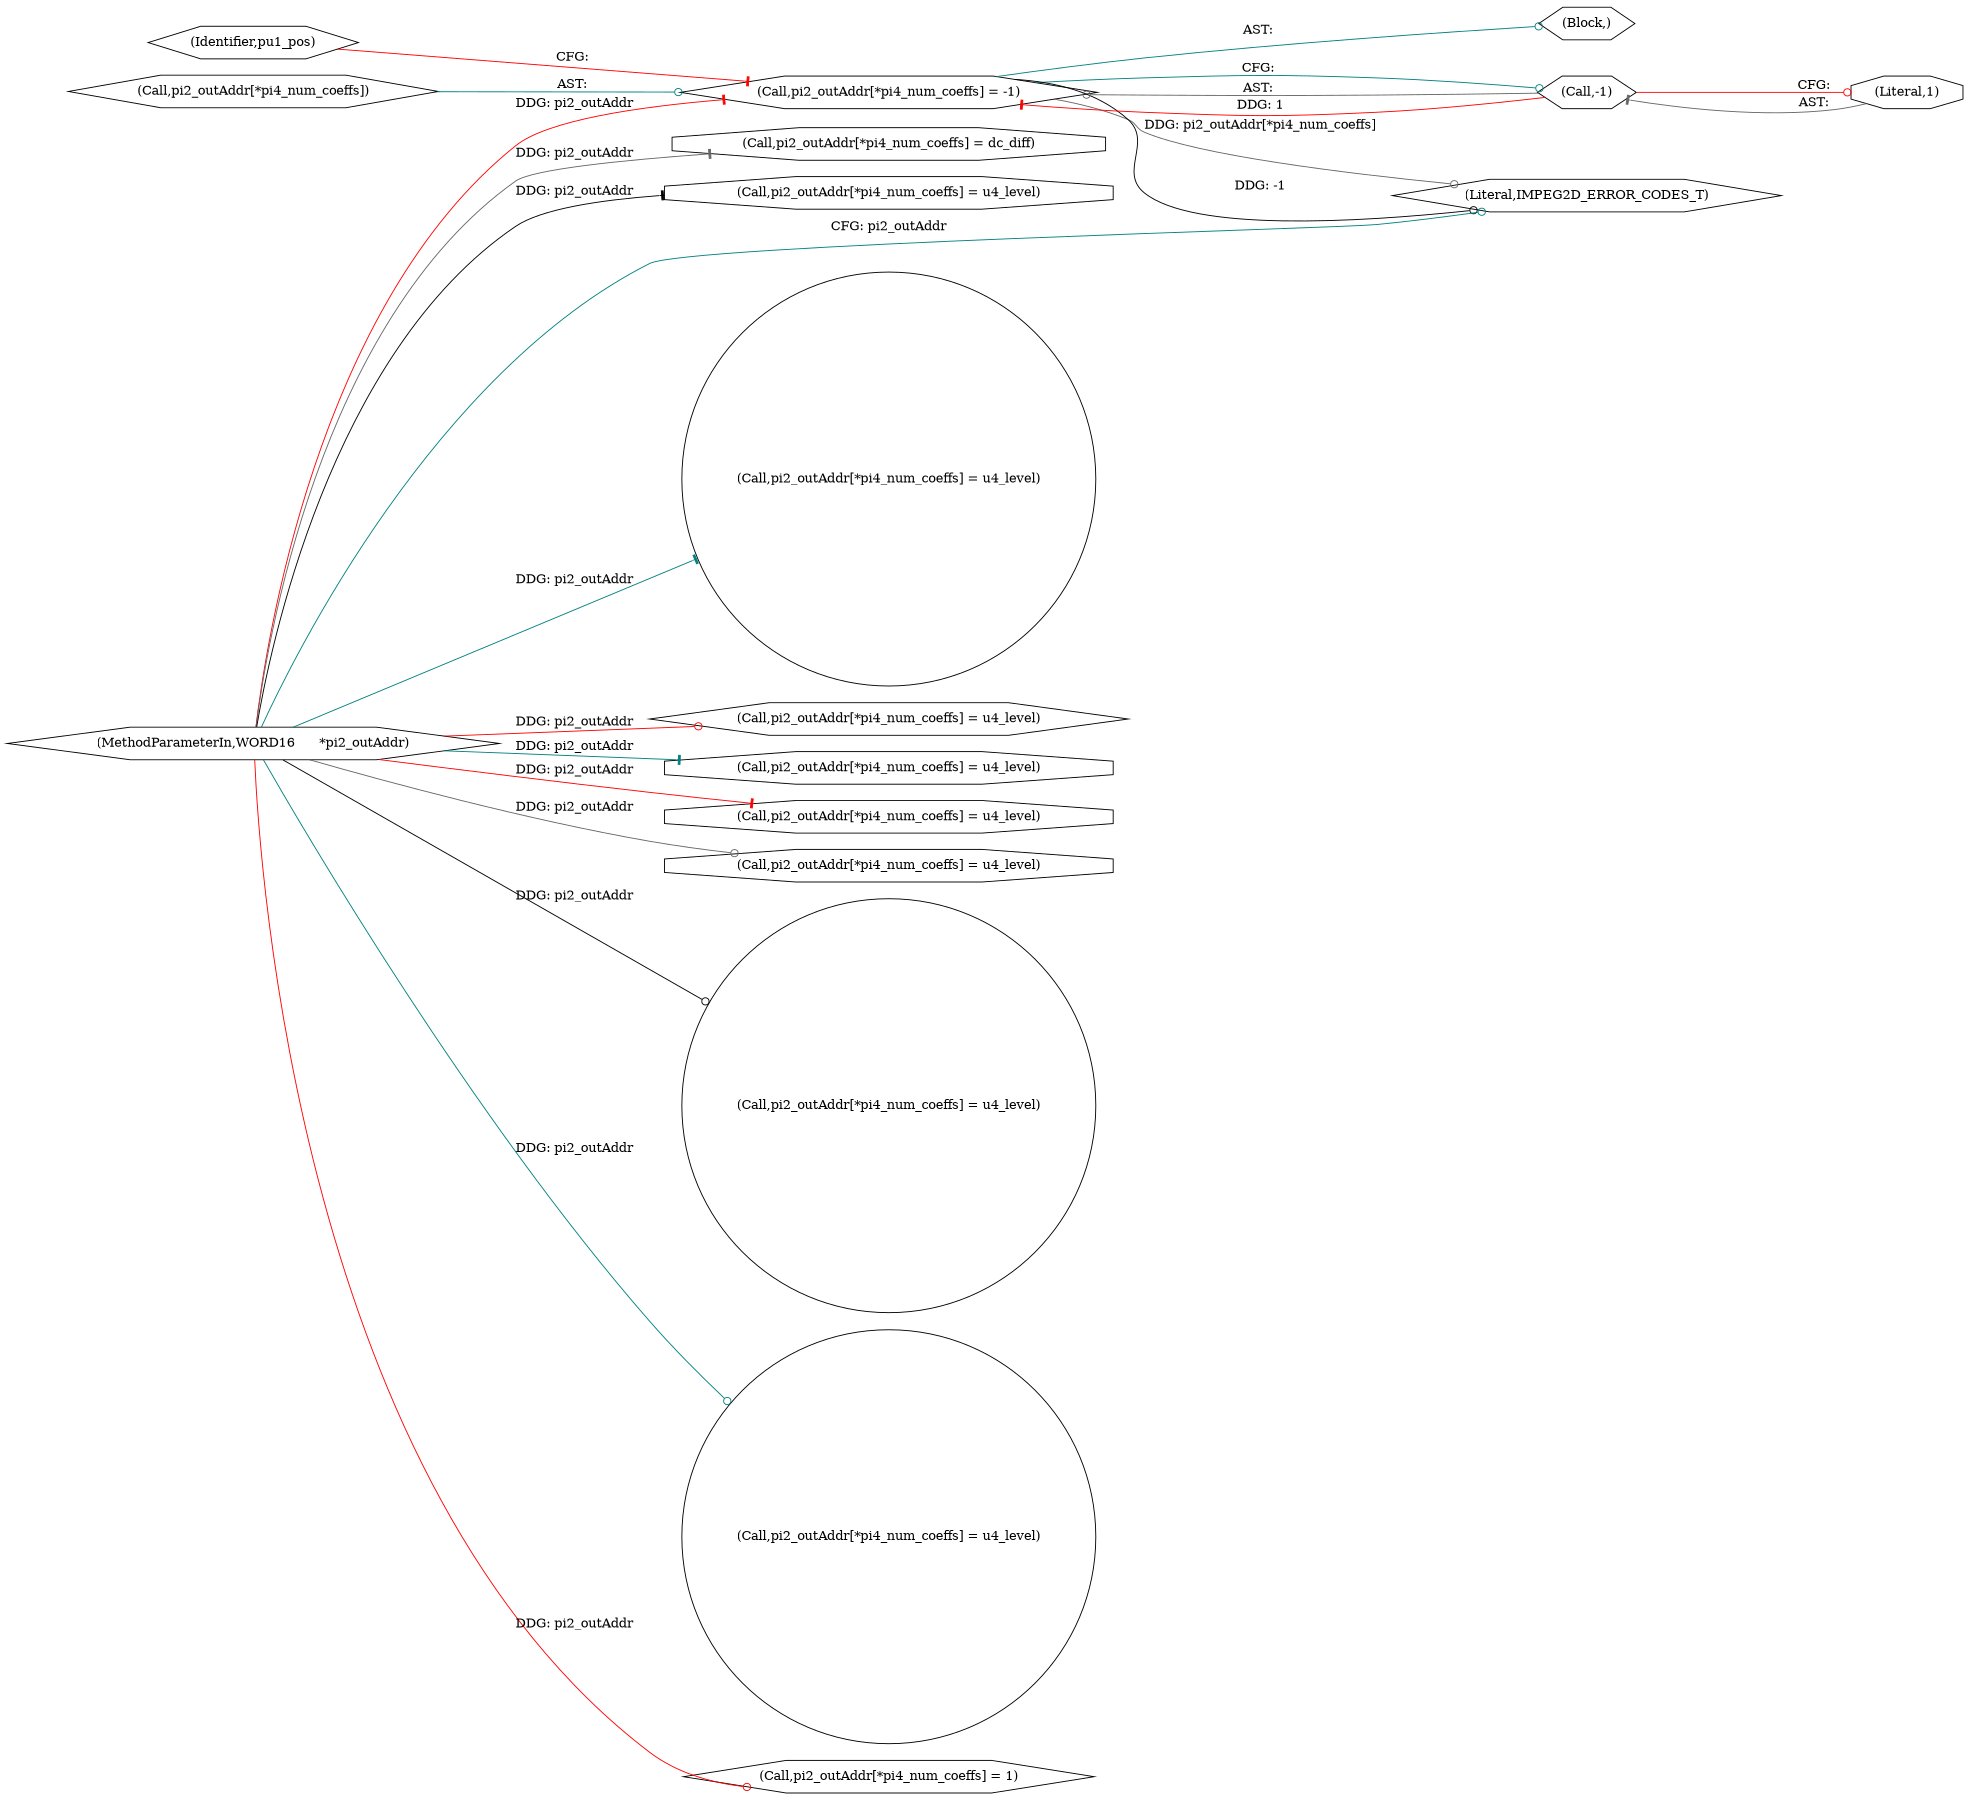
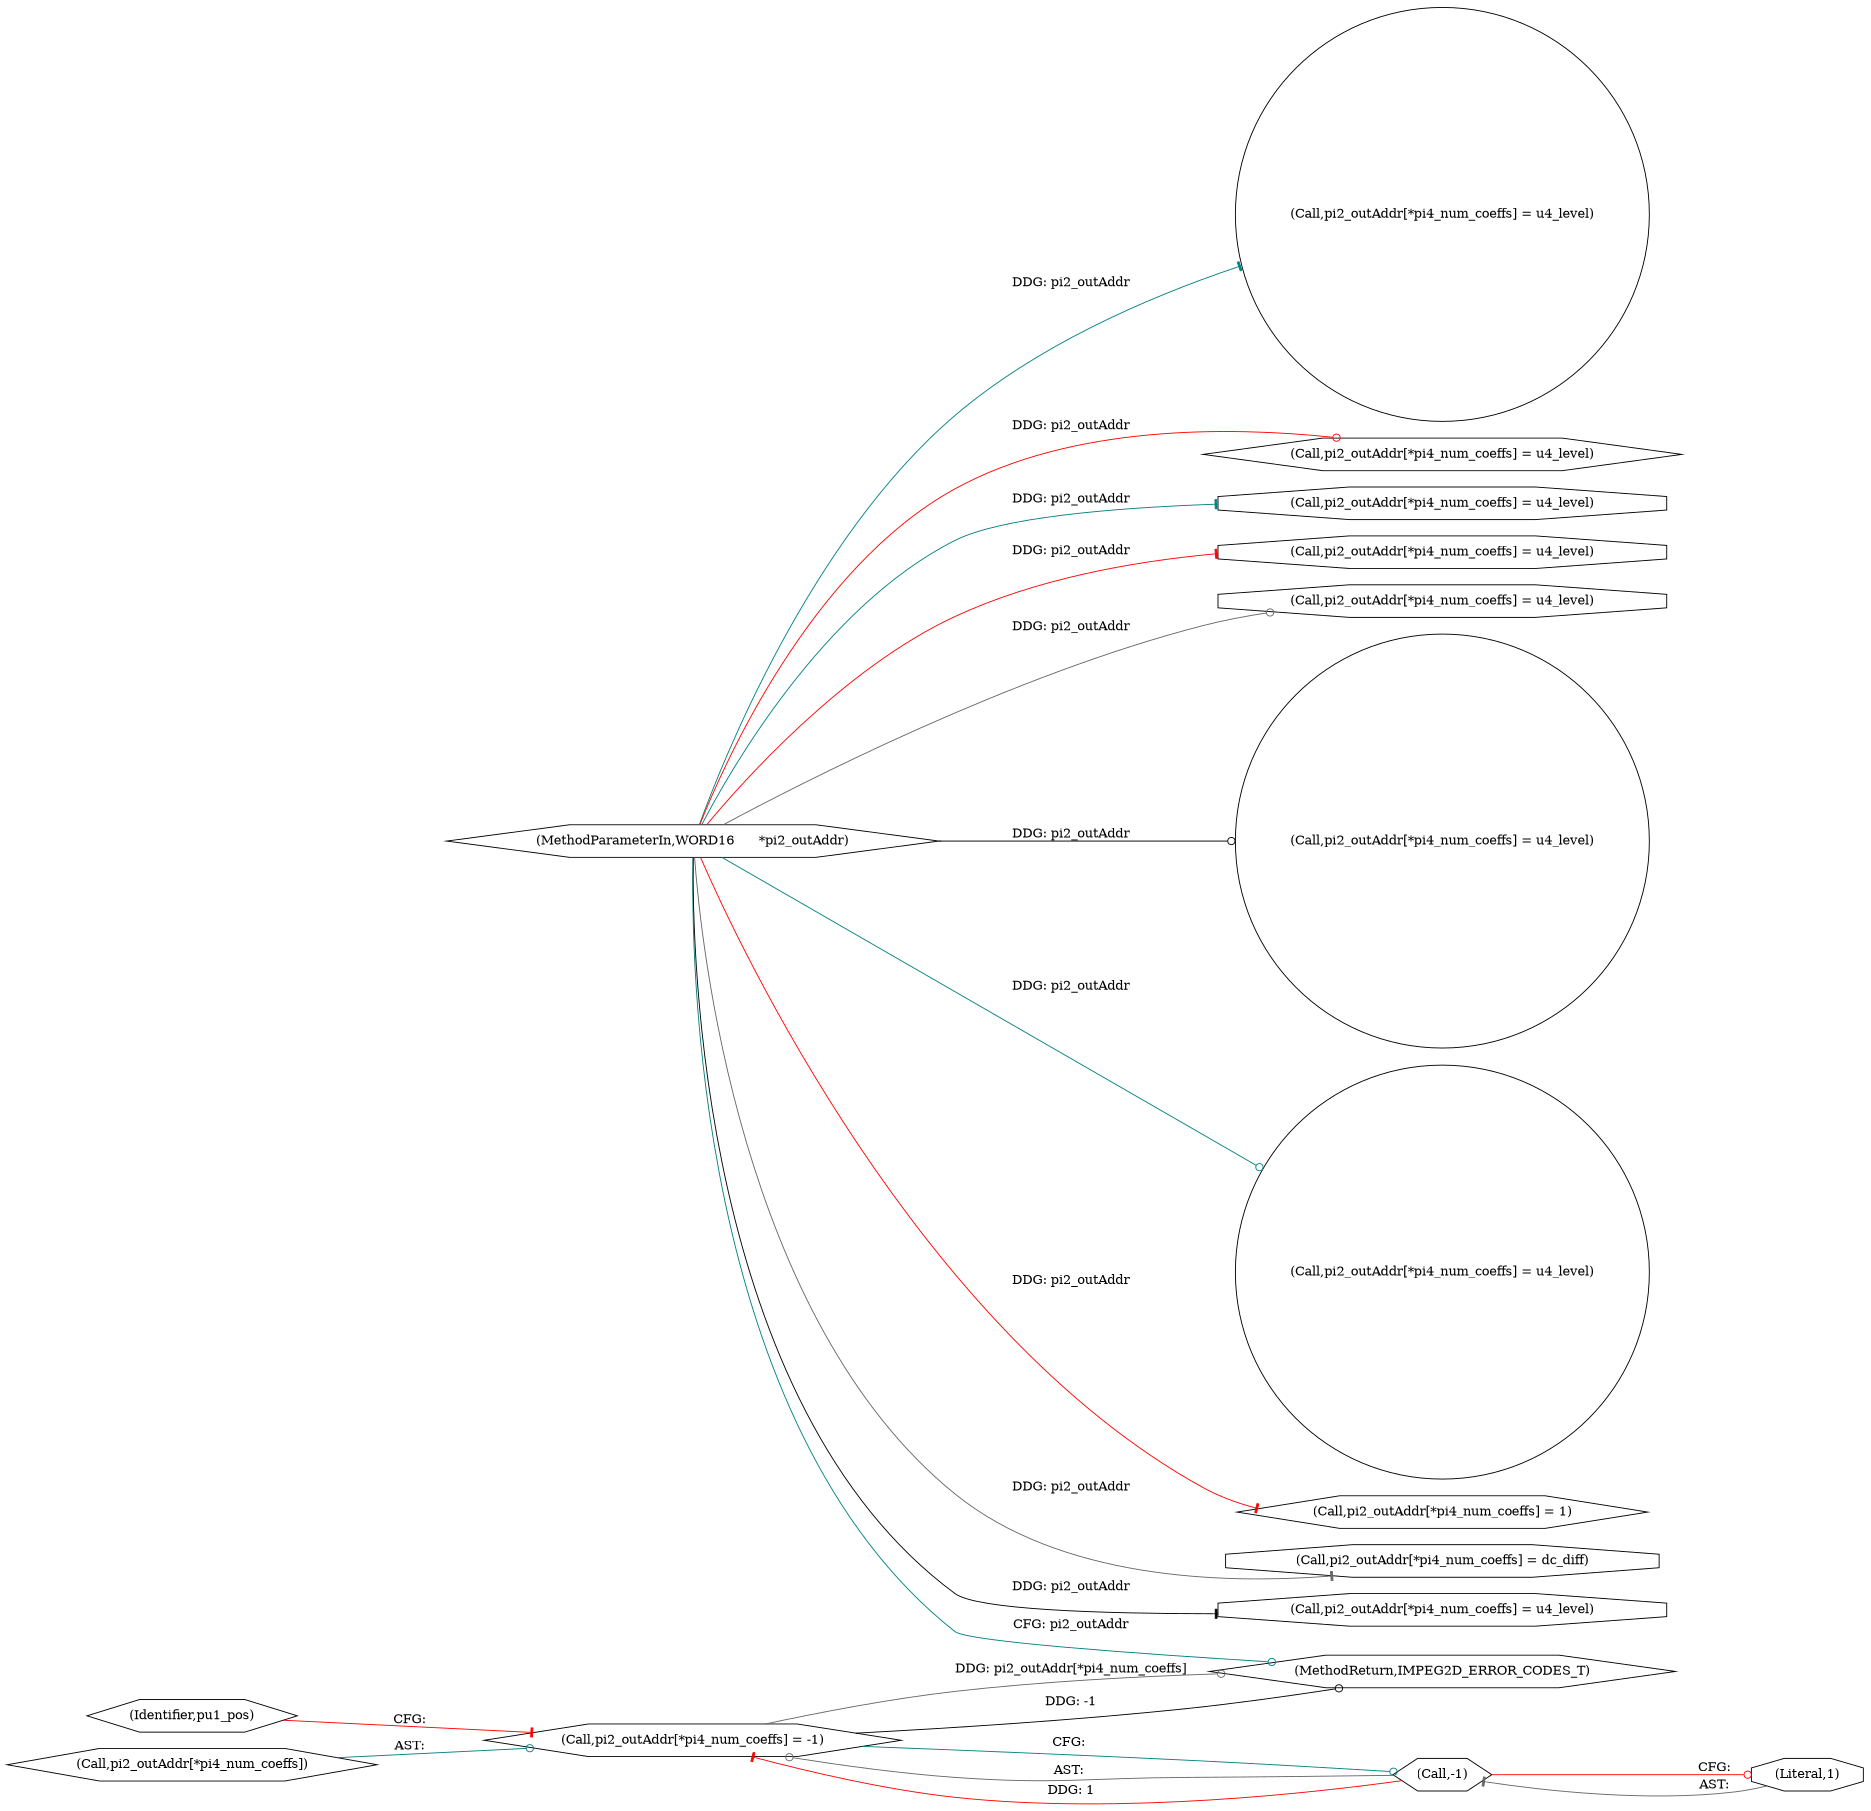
node "(Block,)": removed
node "(Literal,IMPEG2D_ERROR_CODES_T)": label "(Literal,IMPEG2D_ERROR_CODES_T)" -> "(MethodReturn,IMPEG2D_ERROR_CODES_T)"
edge "(MethodParameterIn,WORD16      *pi2_outAddr)" -> "(Call,pi2_outAddr[*pi4_num_coeffs] = -1)": removed, label "DDG: pi2_outAddr"
edge "(MethodParameterIn,WORD16      *pi2_outAddr)" -> "(Call,pi2_outAddr[*pi4_num_coeffs] = 1)": arrowhead odot -> tee
